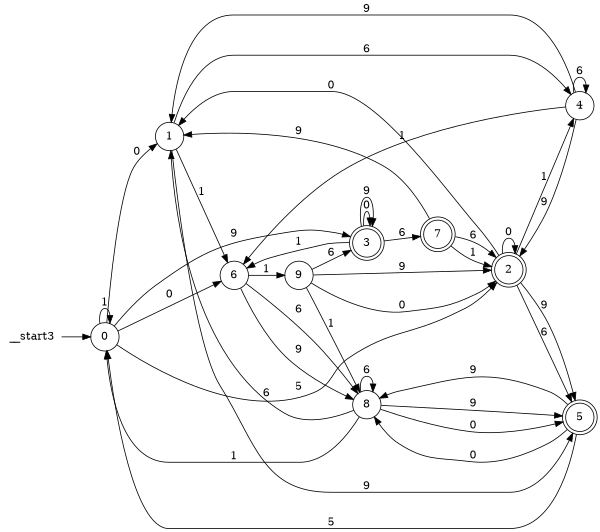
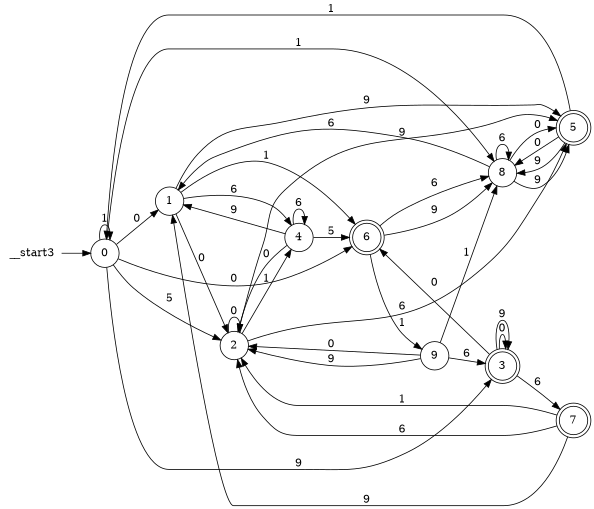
edge "2" -> "1": reversed
edge "4" -> "6": label "1" -> "5"
edge "4" -> "2": label "9" -> "0"
edge "3" -> "6": label "1" -> "0"
node "2": shape doublecircle -> circle
node "6": shape circle -> doublecircle
edge "8" -> "0": reversed
edge "5" -> "0": label "5" -> "1"
